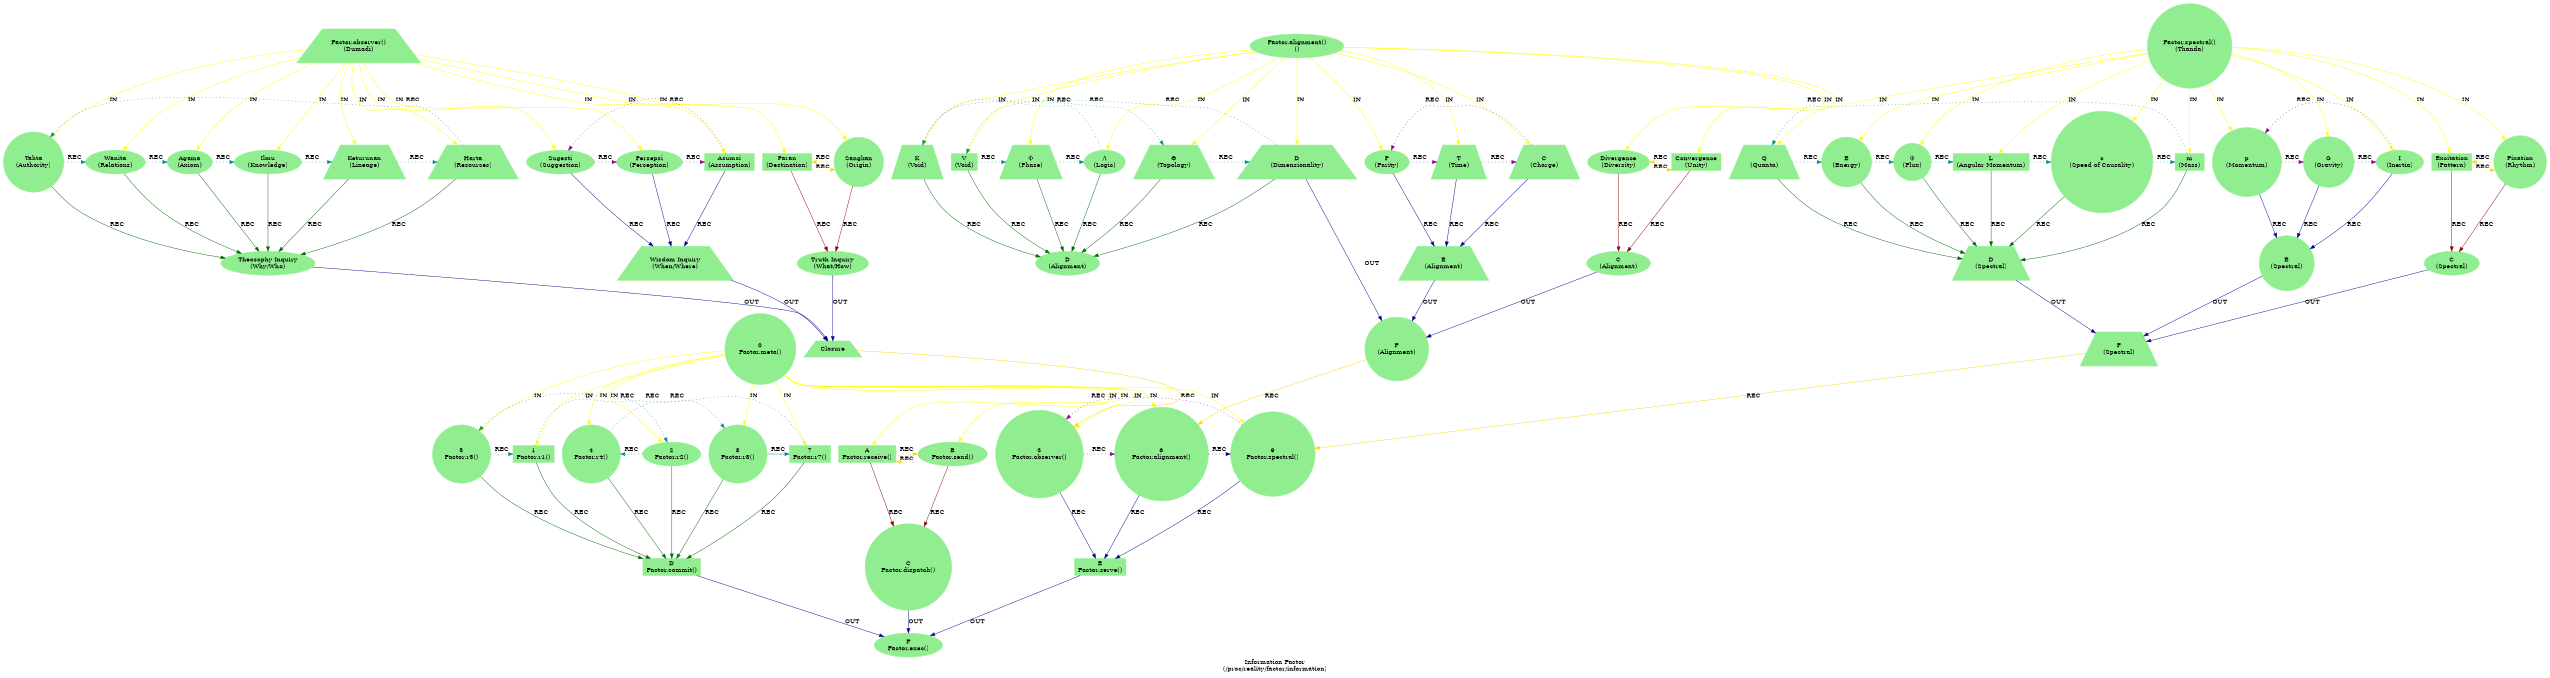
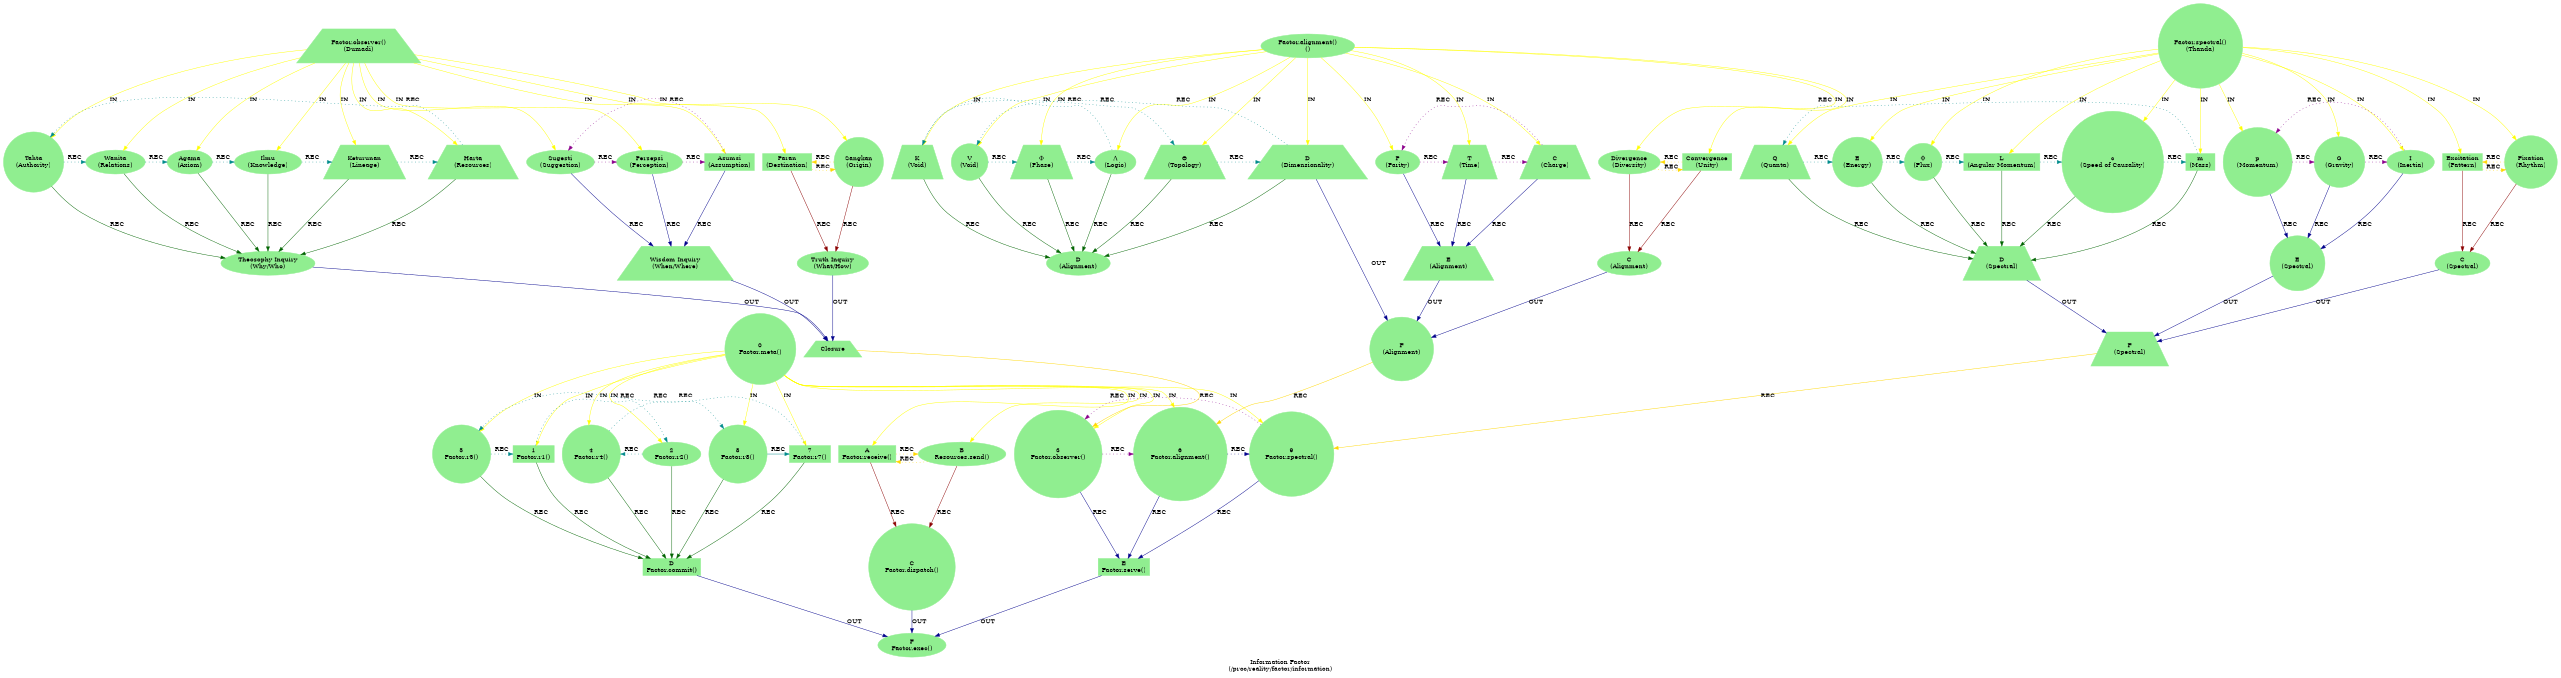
node "V (Void)": shape box -> circle
node "B Factor.send()": label "B Factor.send()" -> "B Resources.send()"
